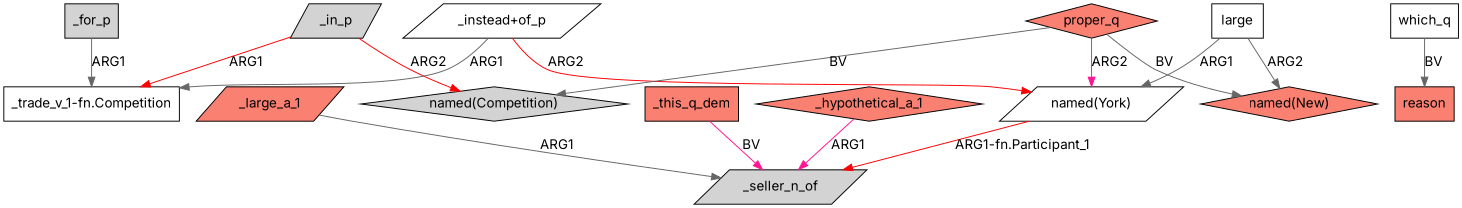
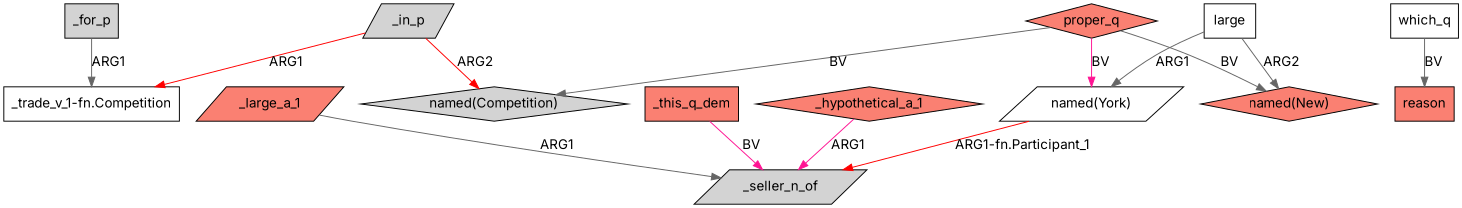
node "_instead+of_p": removed
edge "proper_q" -> "named(York)": label "ARG2" -> "BV"
